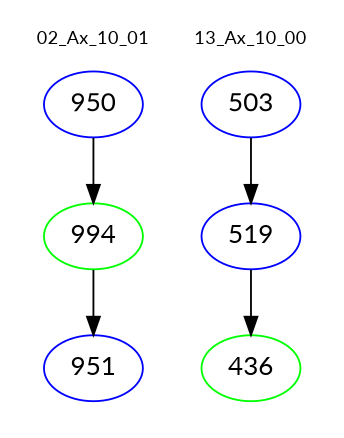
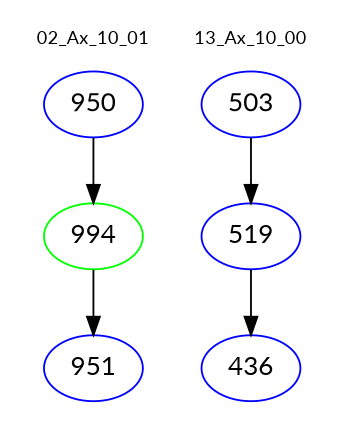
node "436": color green -> blue
